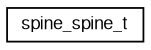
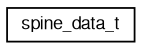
node "spine_spine_t": label "spine_spine_t" -> "spine_data_t"
